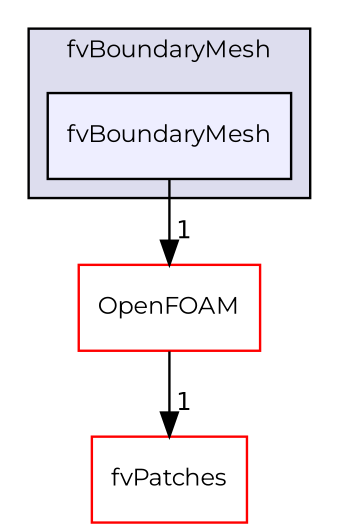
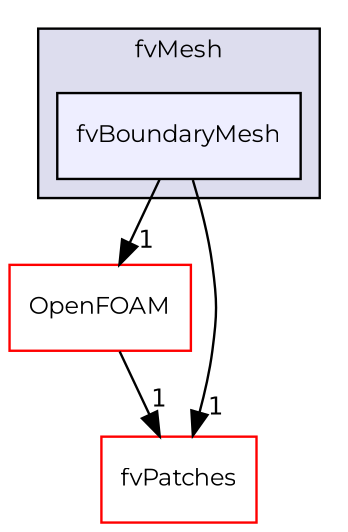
cluster "fvBoundaryMesh": label "fvBoundaryMesh" -> "fvMesh"
edge "fvBoundaryMesh" -> "fvPatches": added
